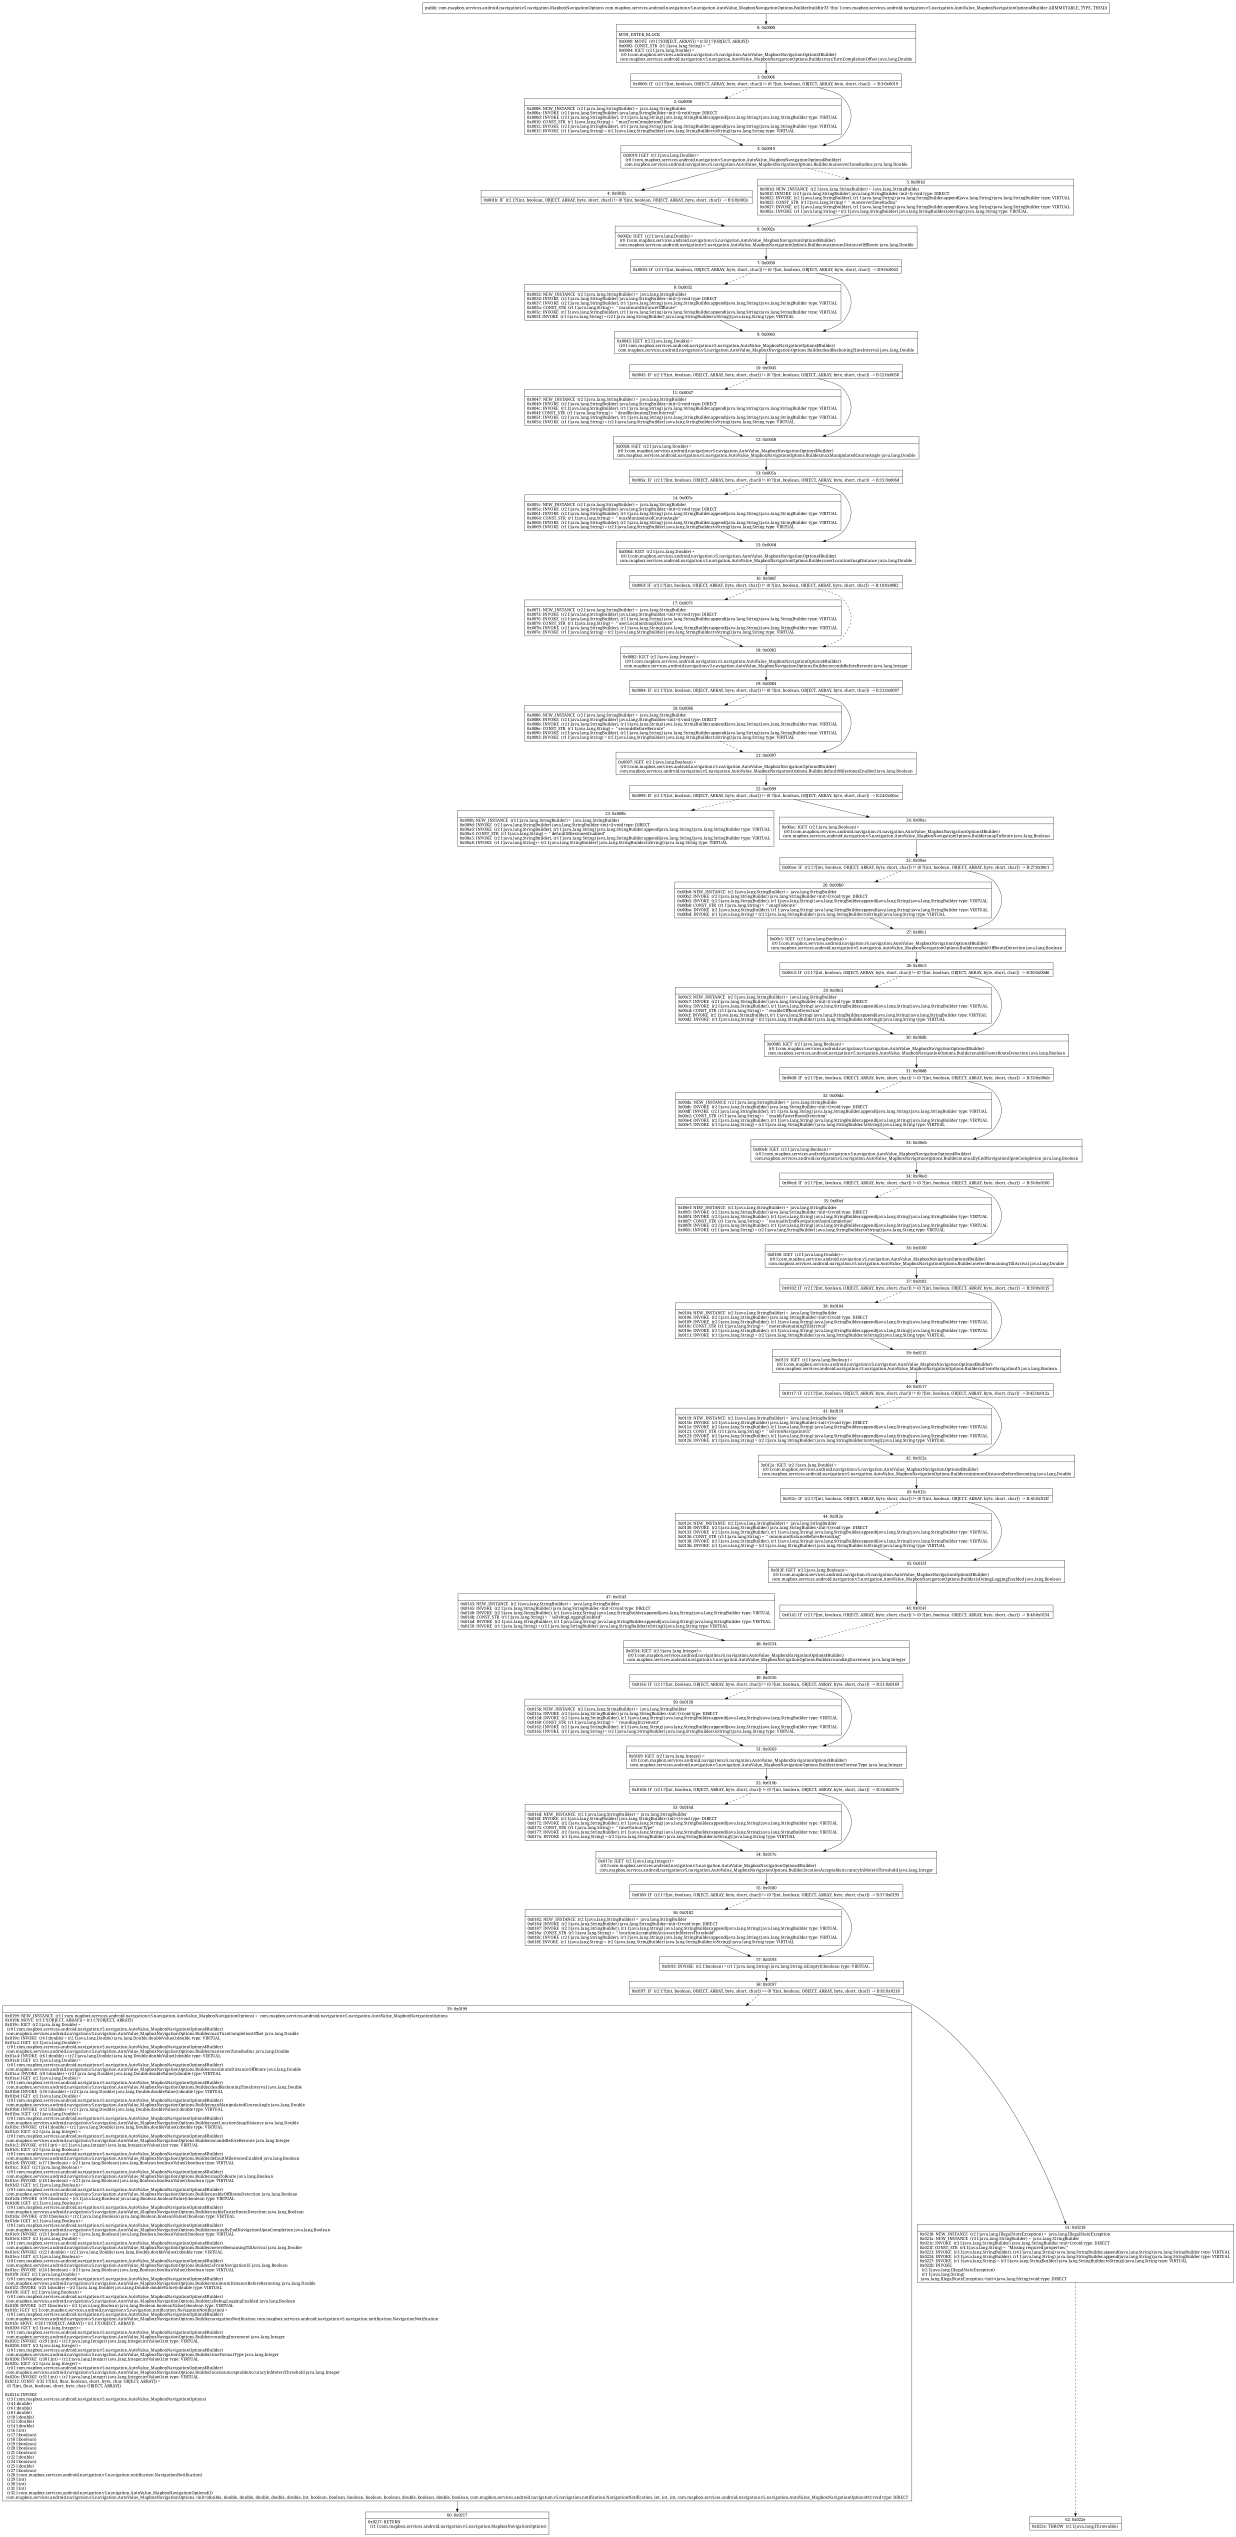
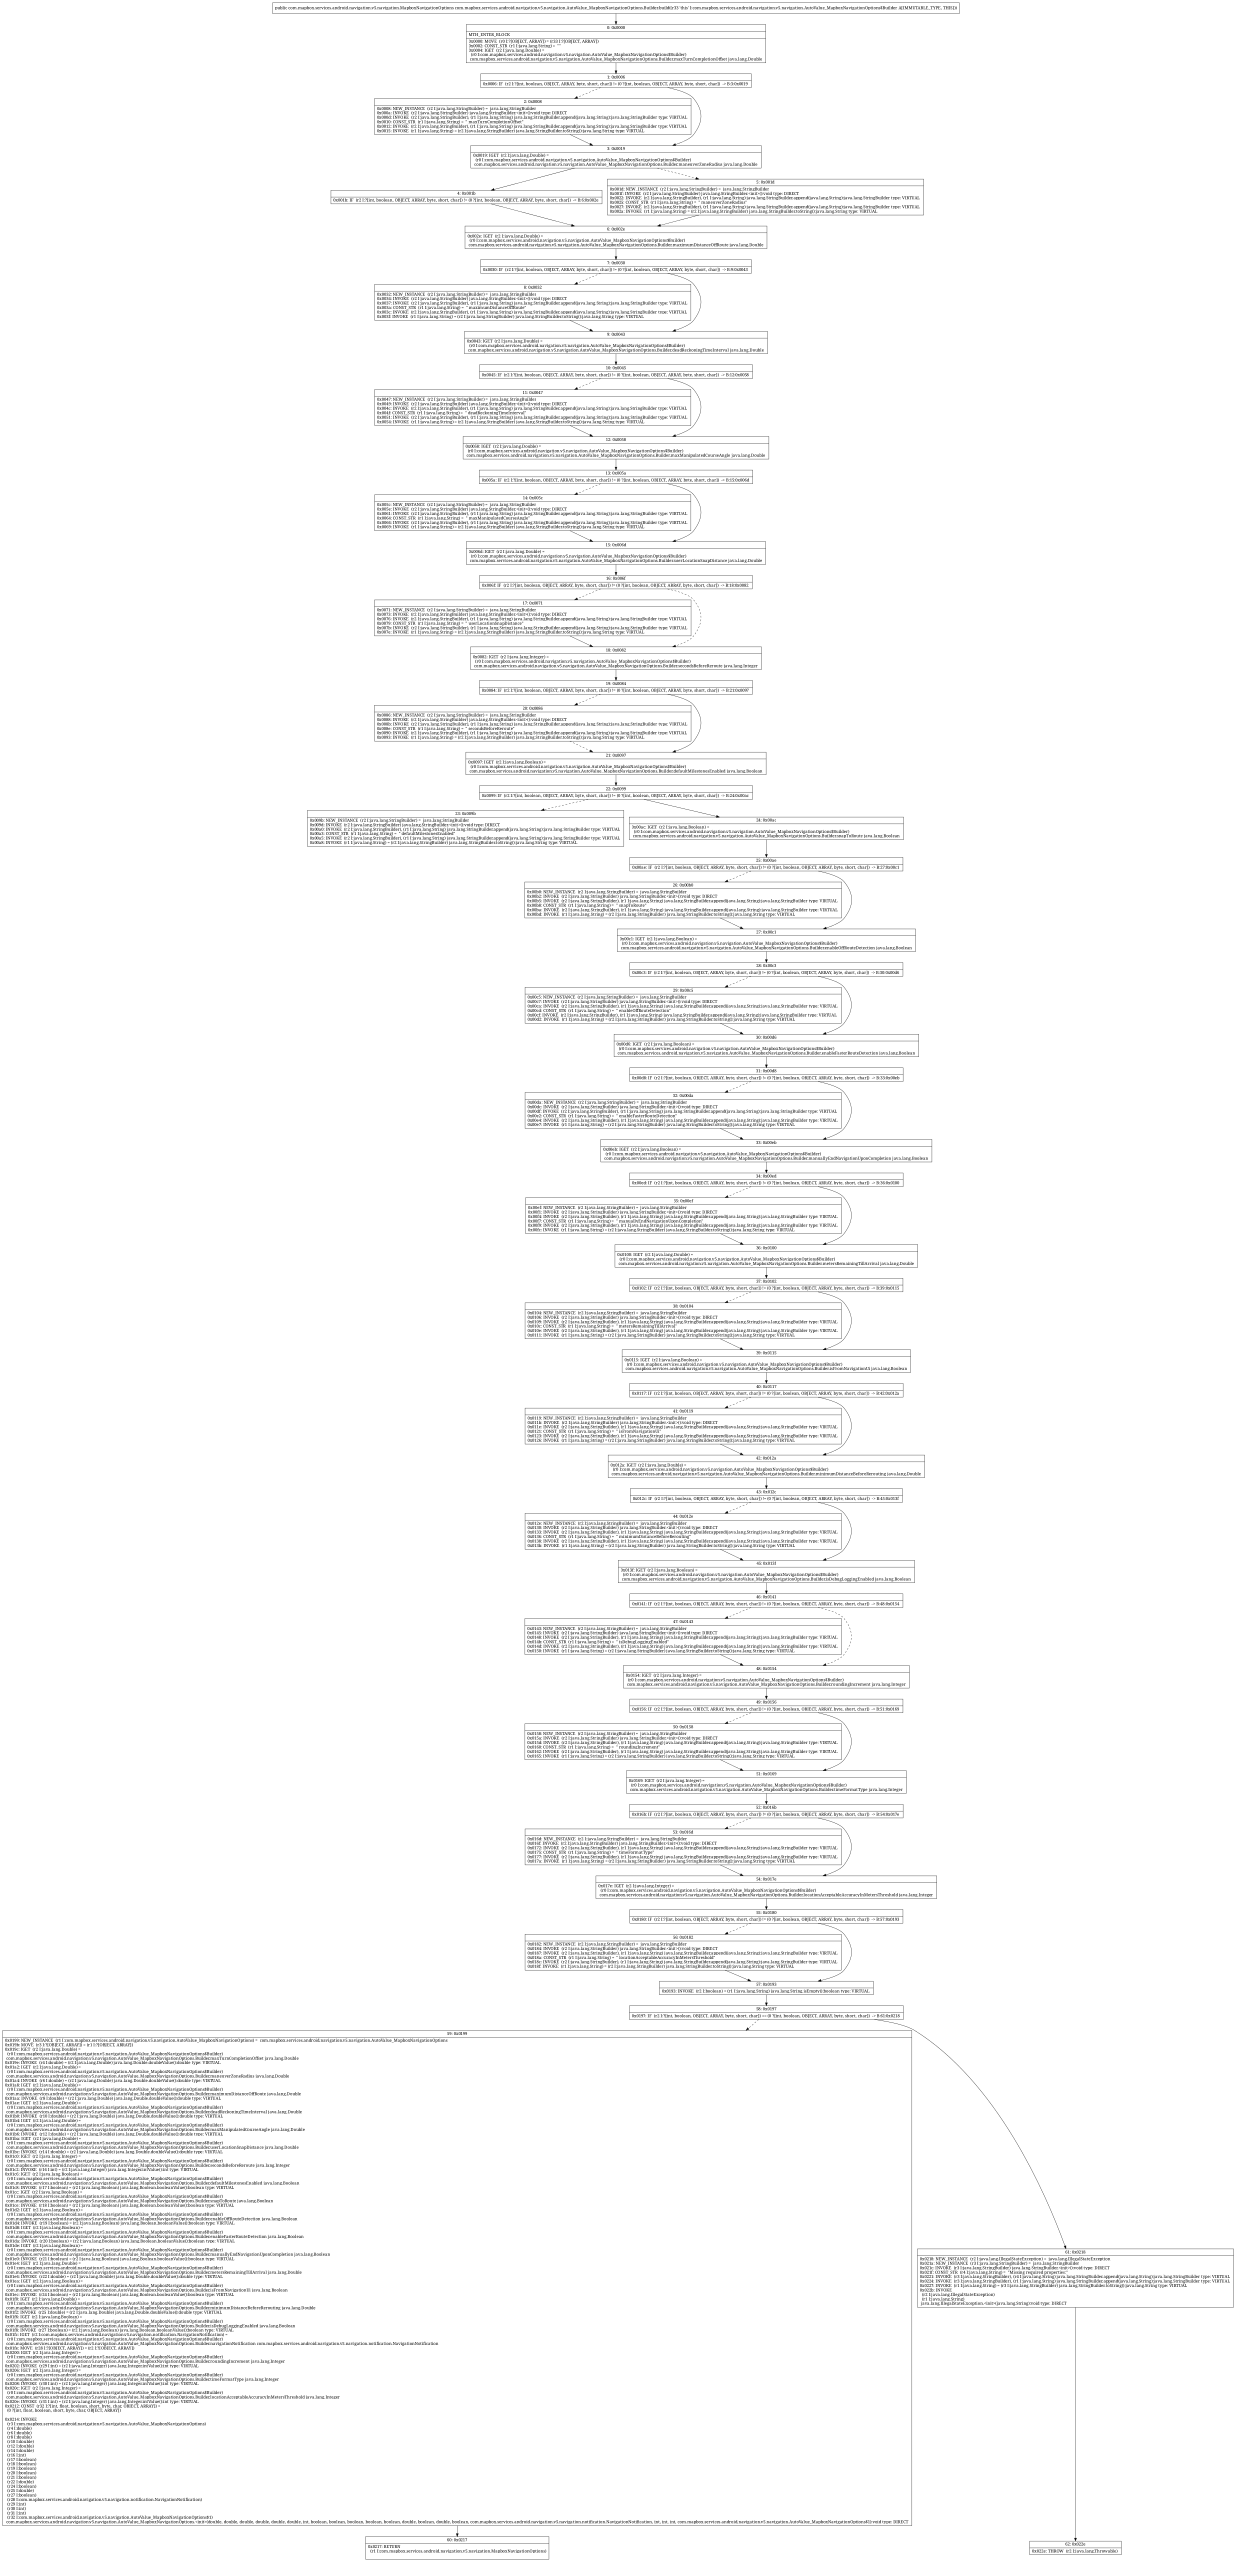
edge "46: 0x0141" -> "47: 0x0143": added
edge "61: 0x0218" -> "62: 0x022e": style dashed -> solid
